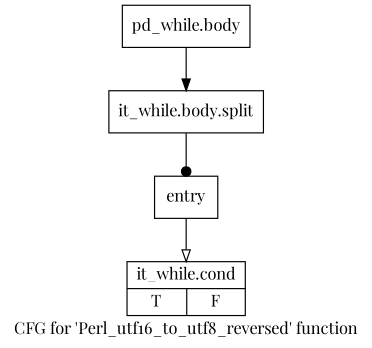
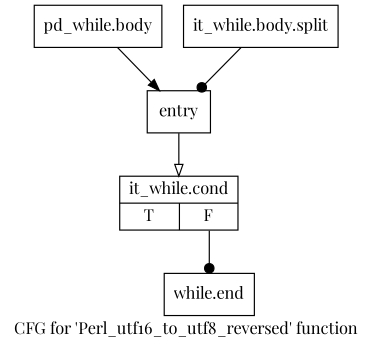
edge "pd_while.body" -> "it_while.body.split": now "pd_while.body" -> "entry"
node "while.end": added
